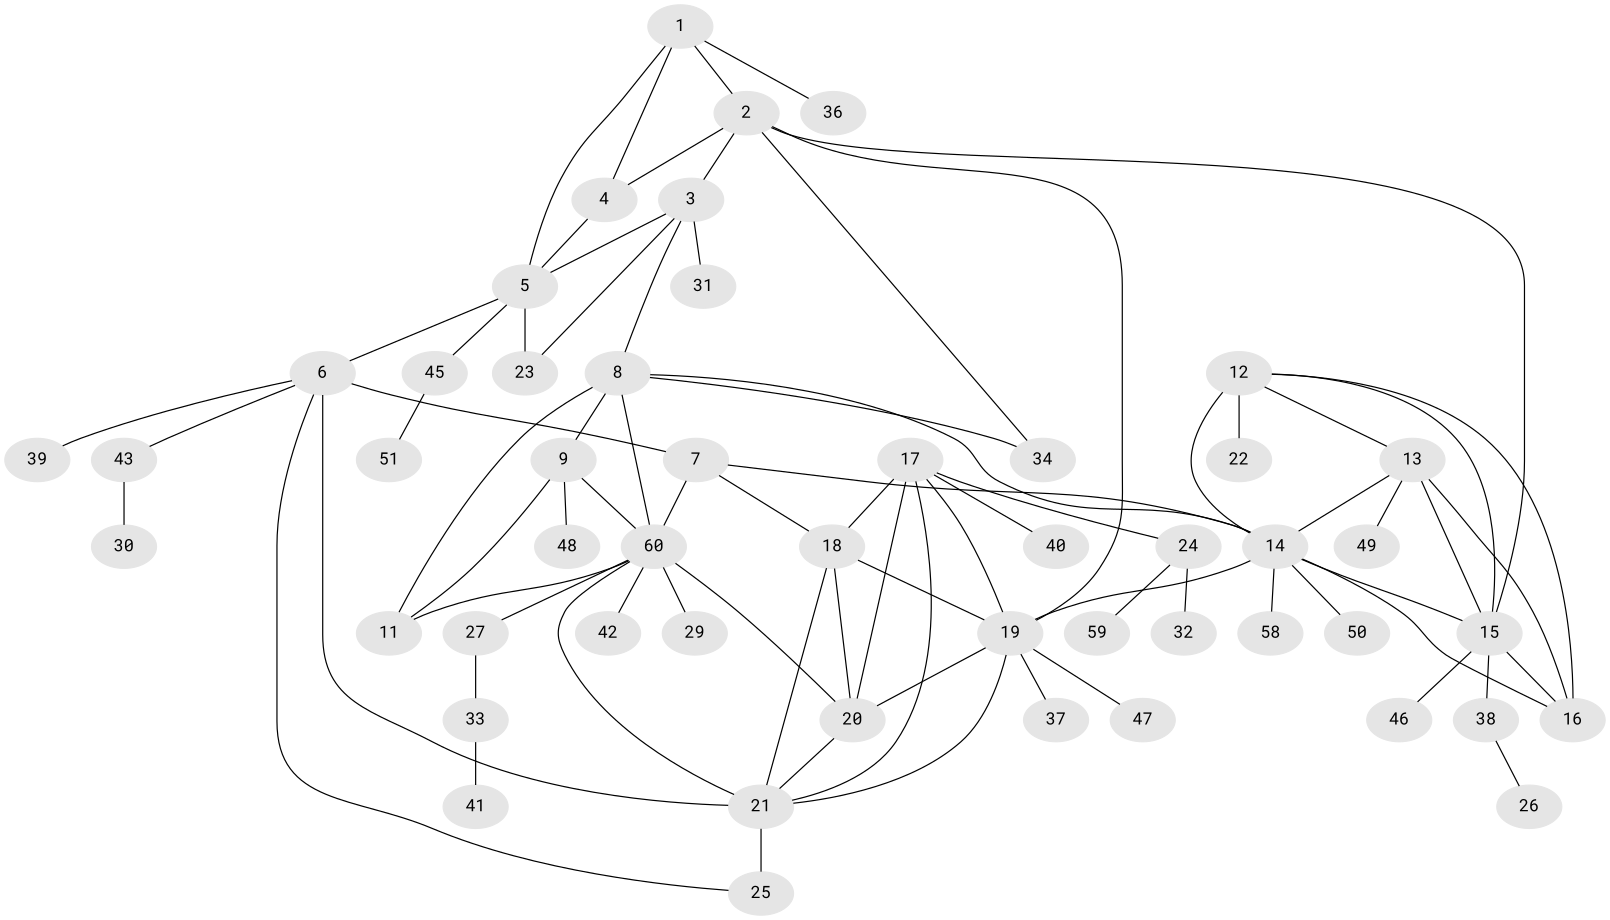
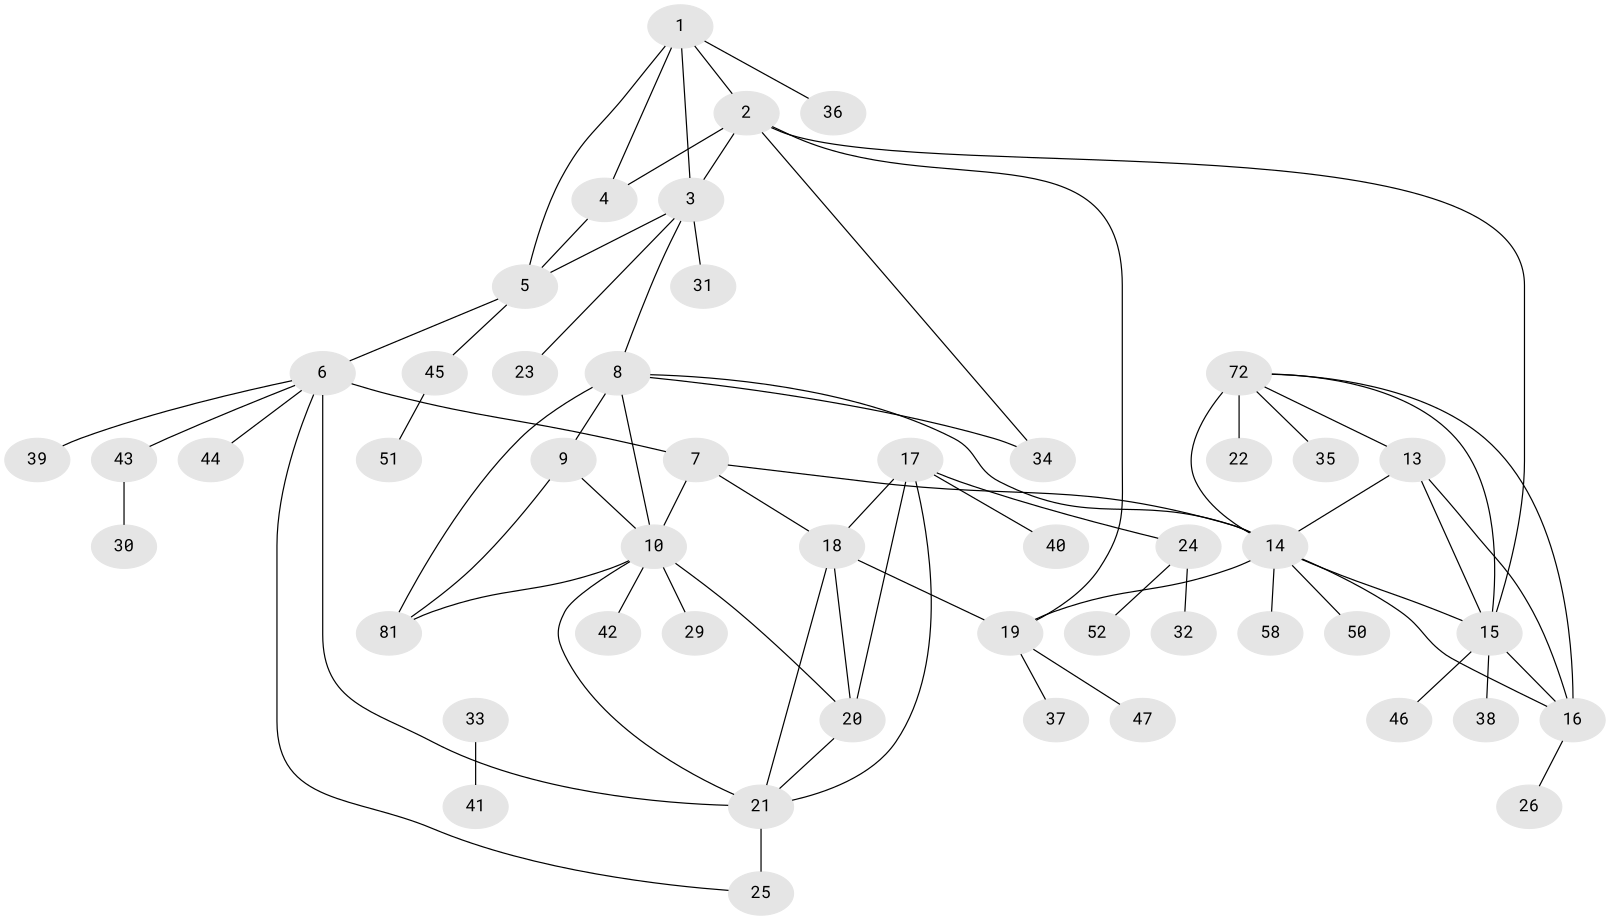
edge "1" -- "3": added
edge "5" -- "23": removed
node "12": label "12" -> "72"
node "44": added
node "35": added
edge "17" -- "19": removed
node "48": removed
node "60": label "60" -> "10"
node "49": removed
node "11": label "11" -> "81"
node "27": removed
node "59": label "59" -> "52"
edge "19" -- "20": removed
edge "38" -- "26": now "16" -- "26"
edge "19" -- "21": removed
